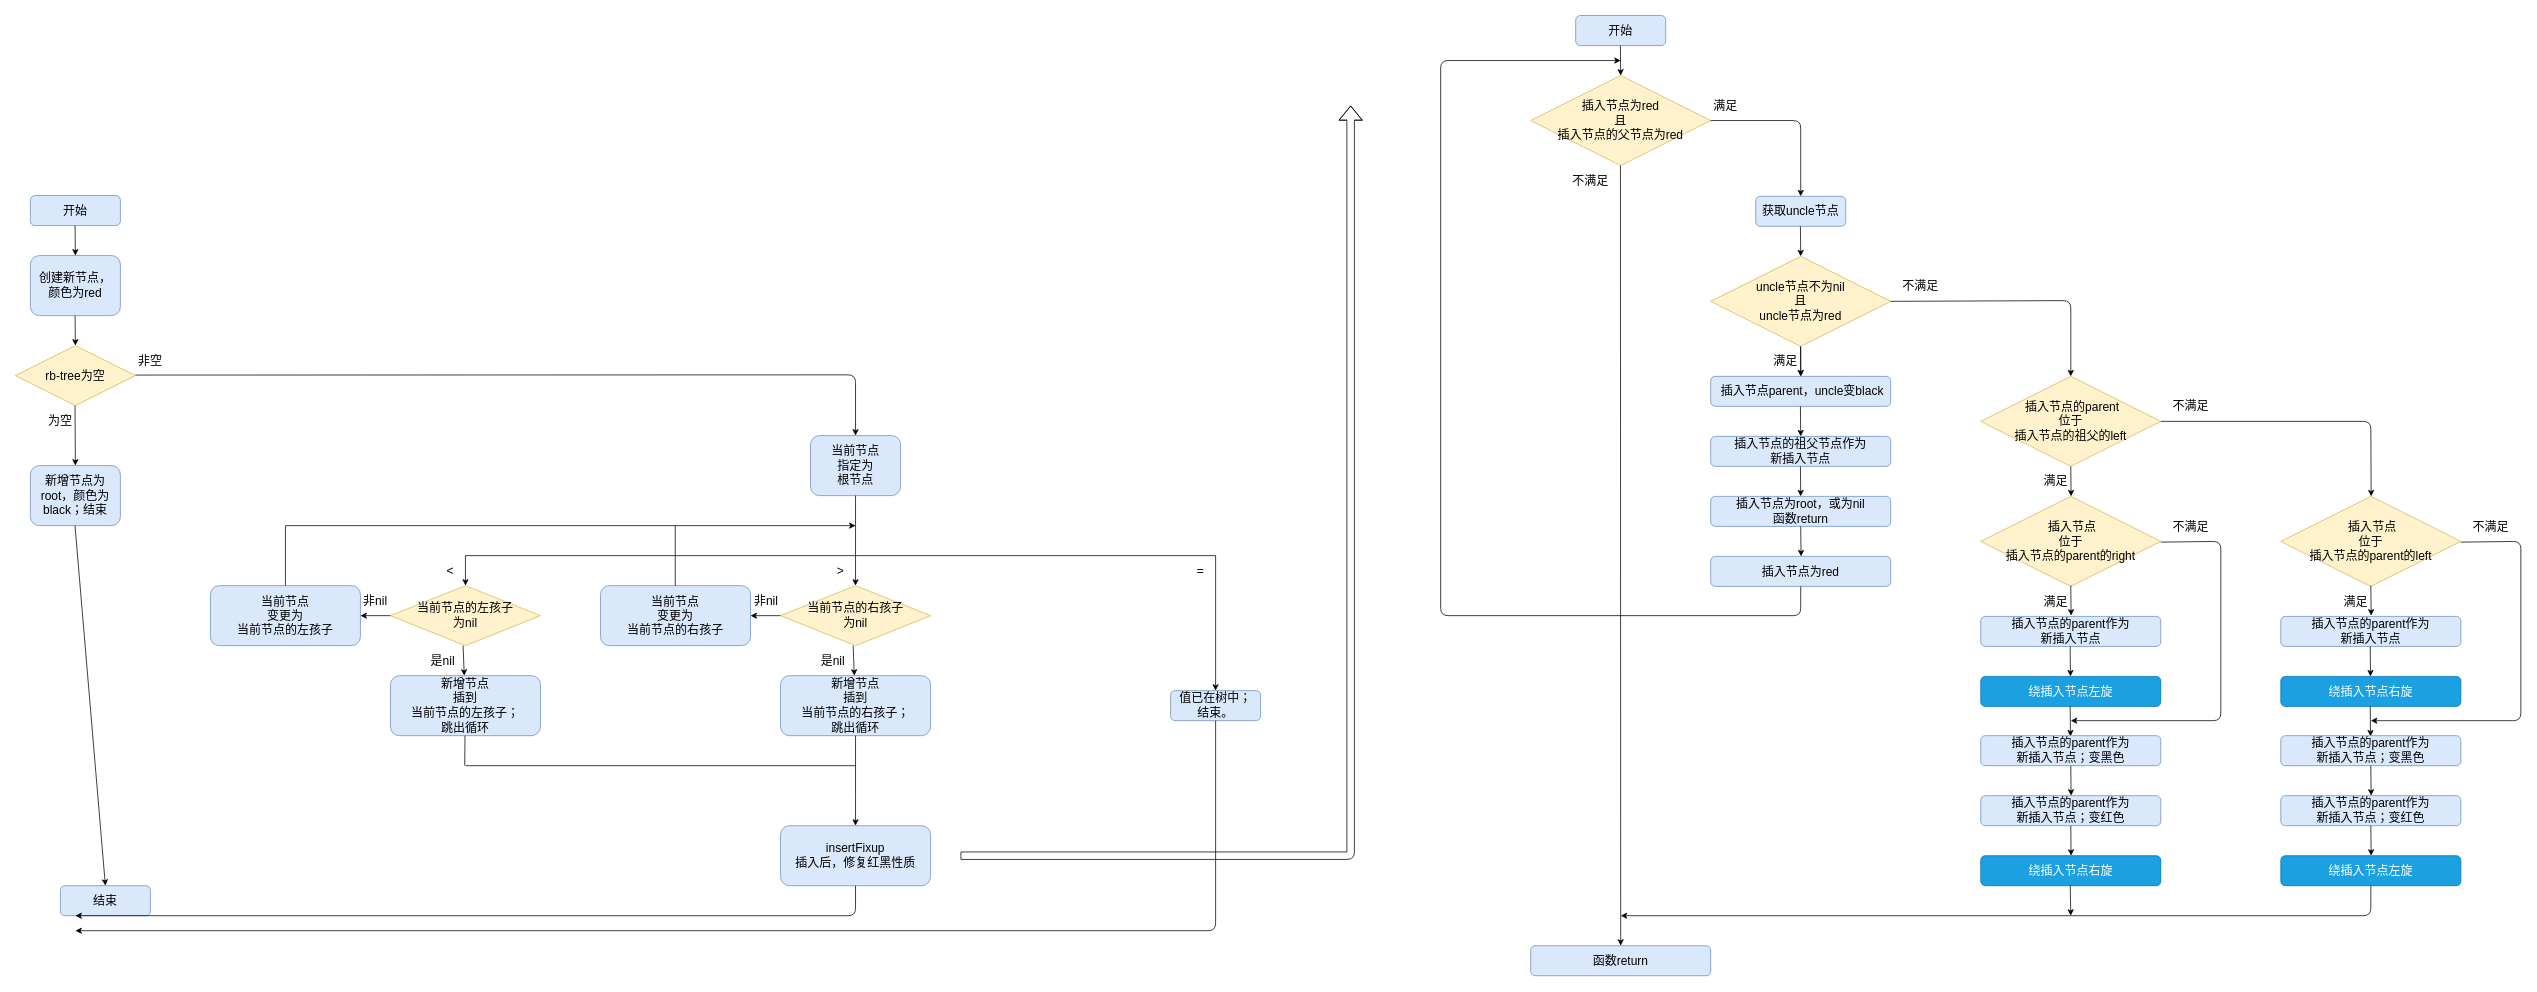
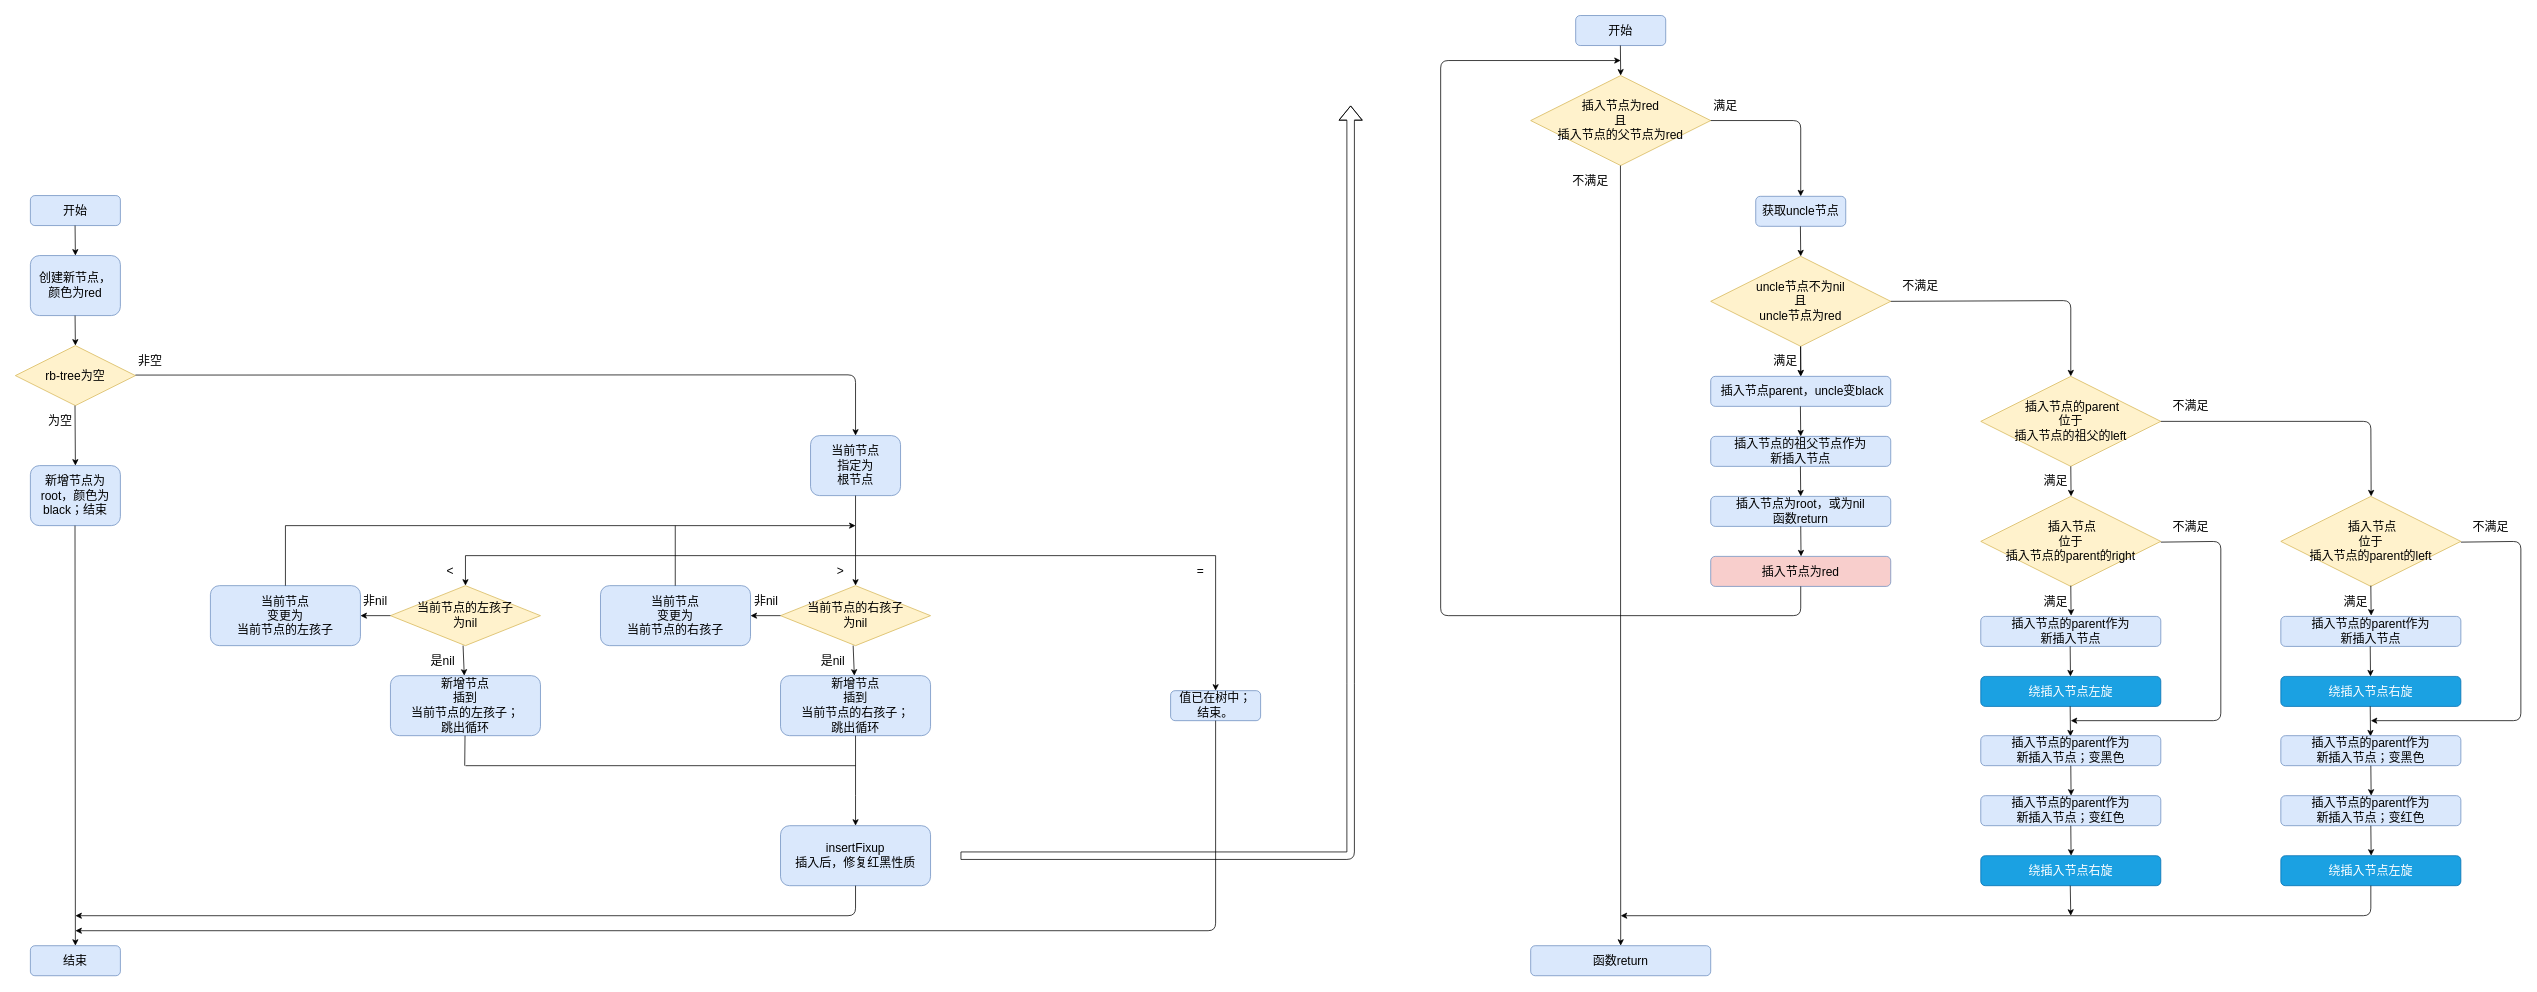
node "插入节点为red": fillcolor #dae8fc -> #f8cecc
node "结束": moved (105, 900) -> (75, 960)
